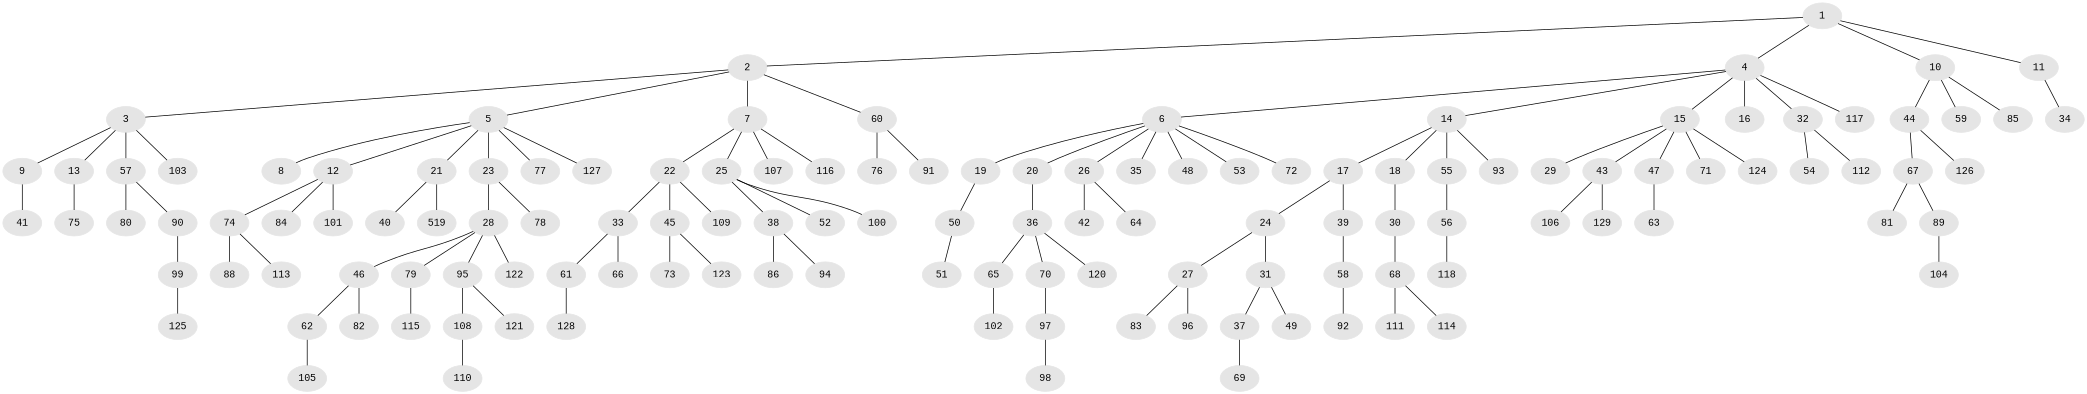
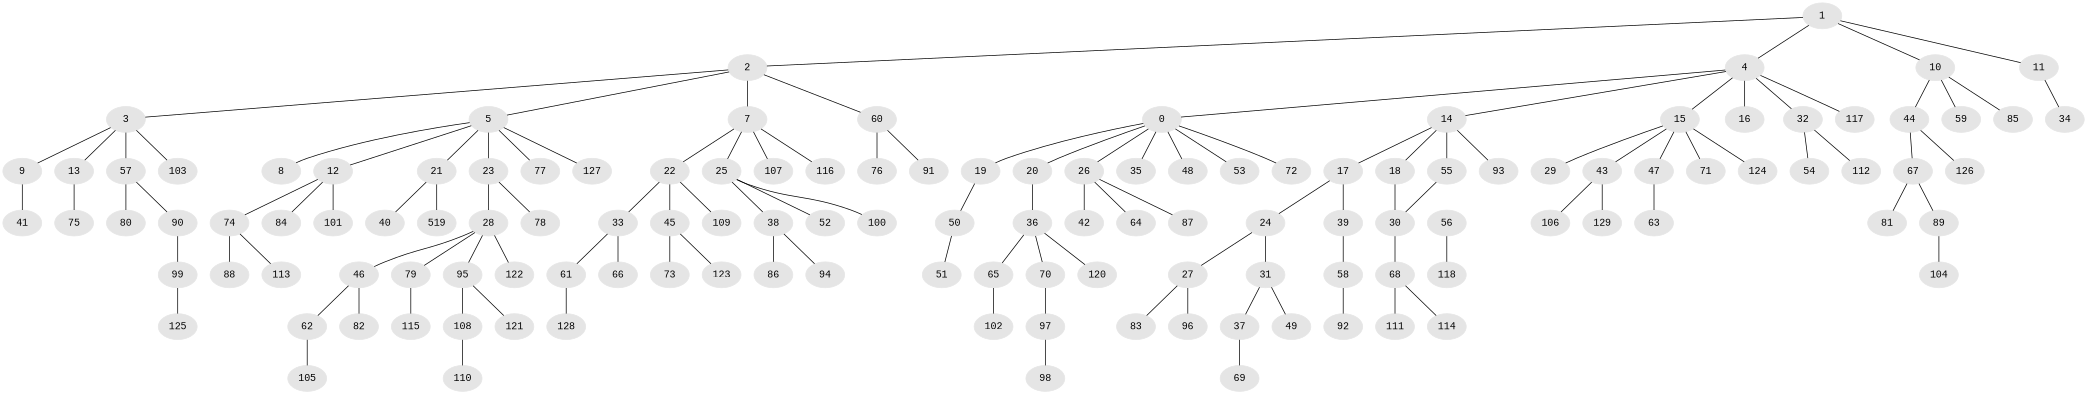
node "6": label "6" -> "0"
edge "55" -- "56": now "55" -- "30"
node "87": added
